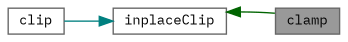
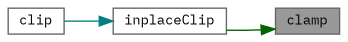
edge "clamp" -> "inplaceClip": reversed
